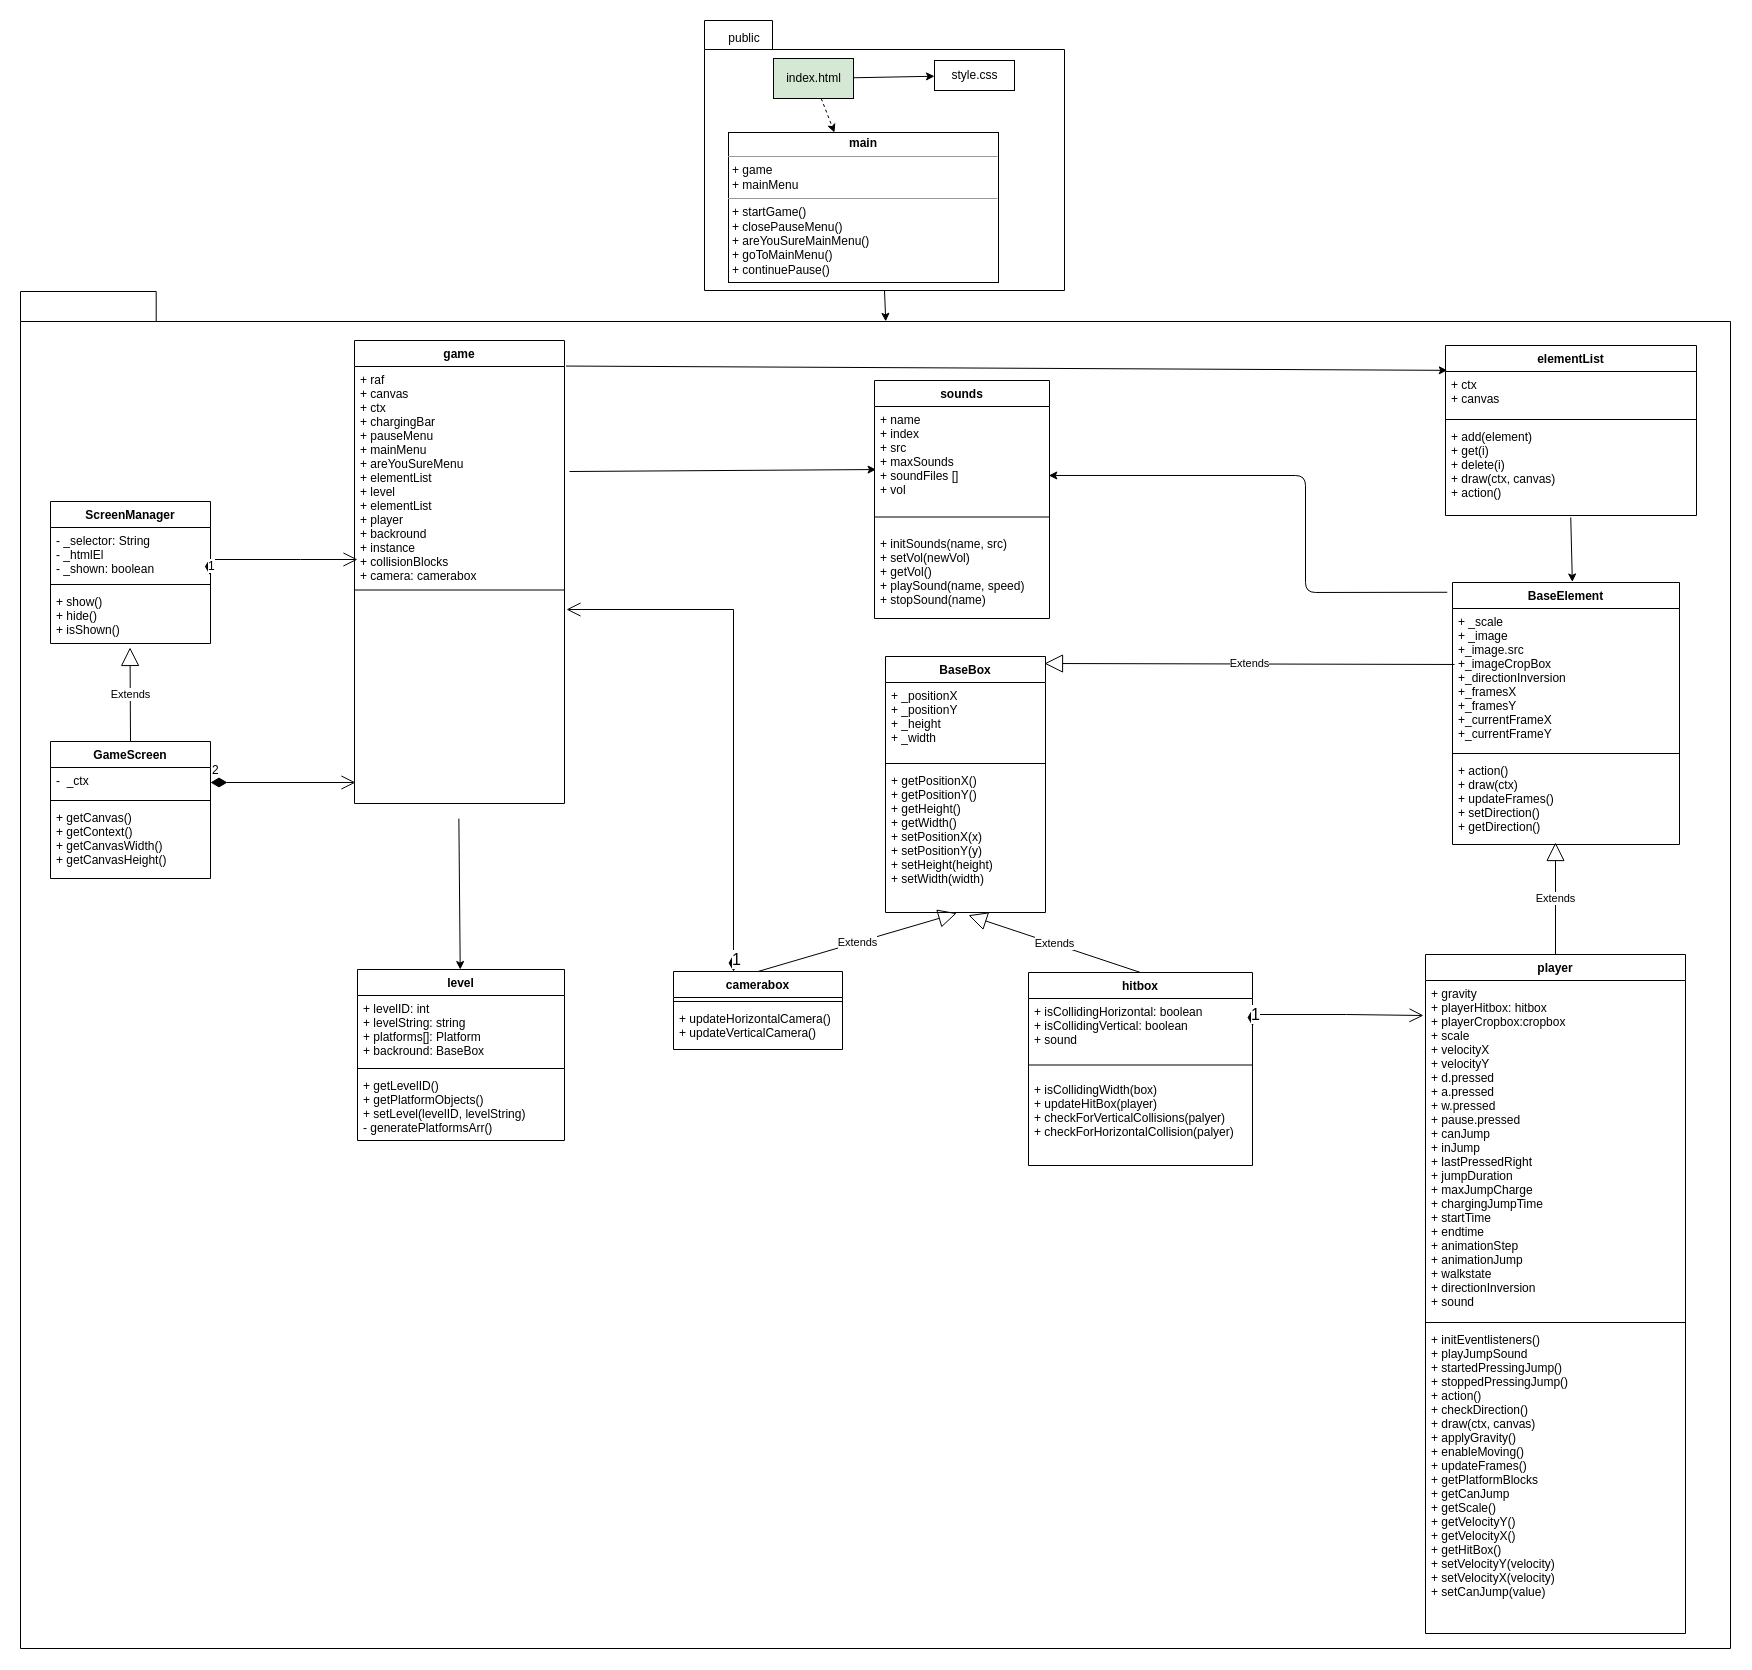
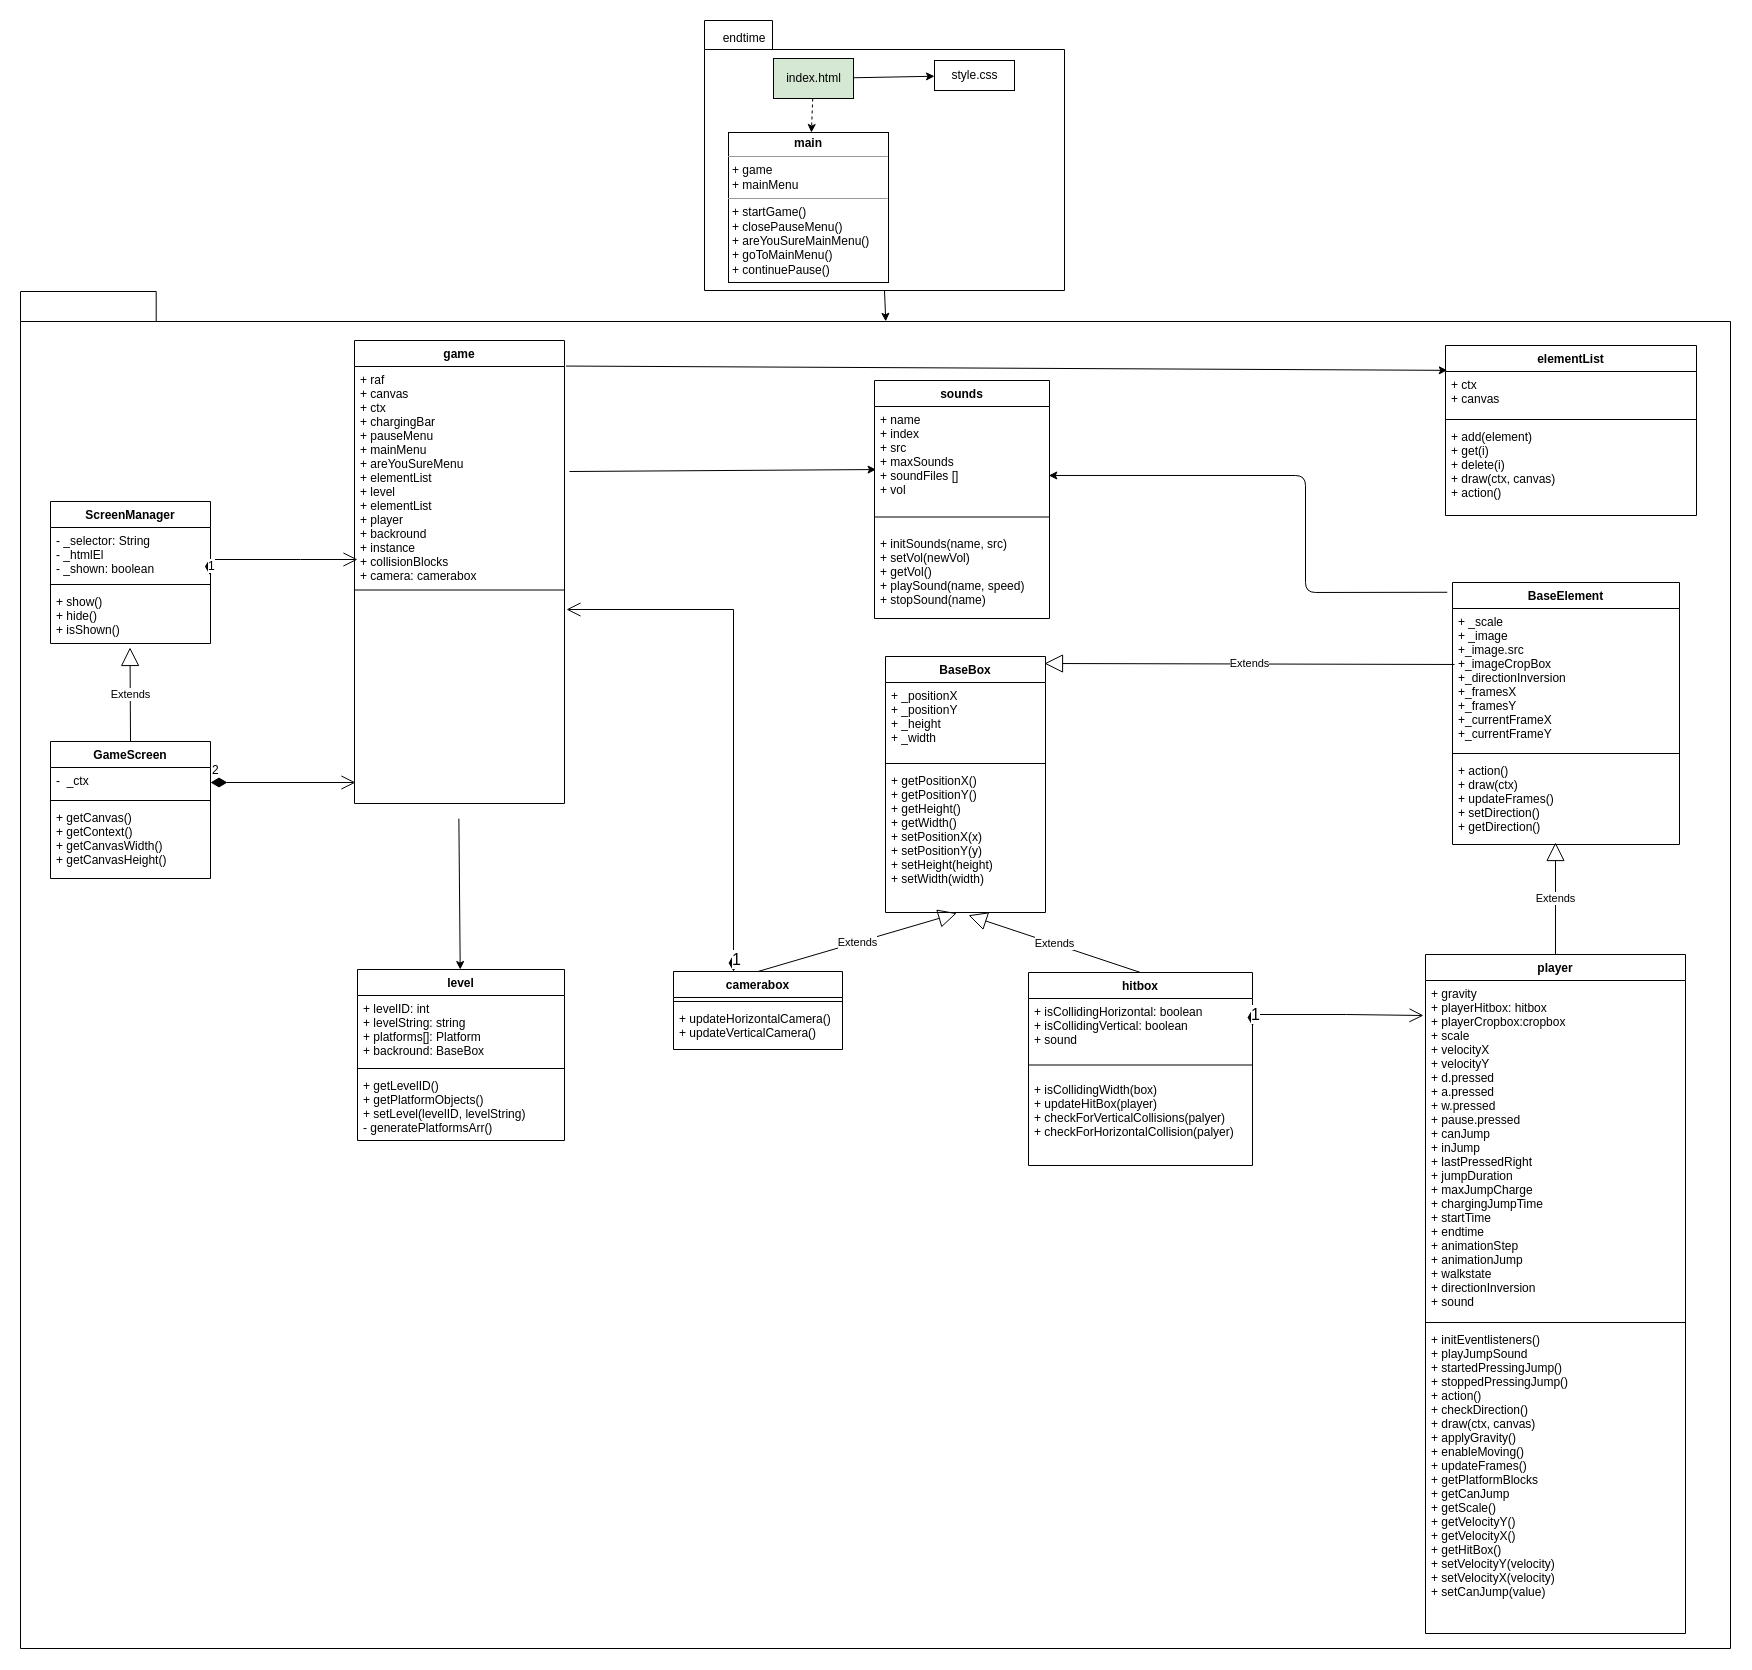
node "public": label "public" -> "endtime"
node "main + game + mainMenu + startGame() + closePauseMenu() + areYouSureMainMenu() + goToMainMenu() + continuePause()": size 270x150 -> 160x150
edge "+ add(element) + get(i) + delete(i) + draw(ctx, canvas) + action()" -> "BaseElement": removed
